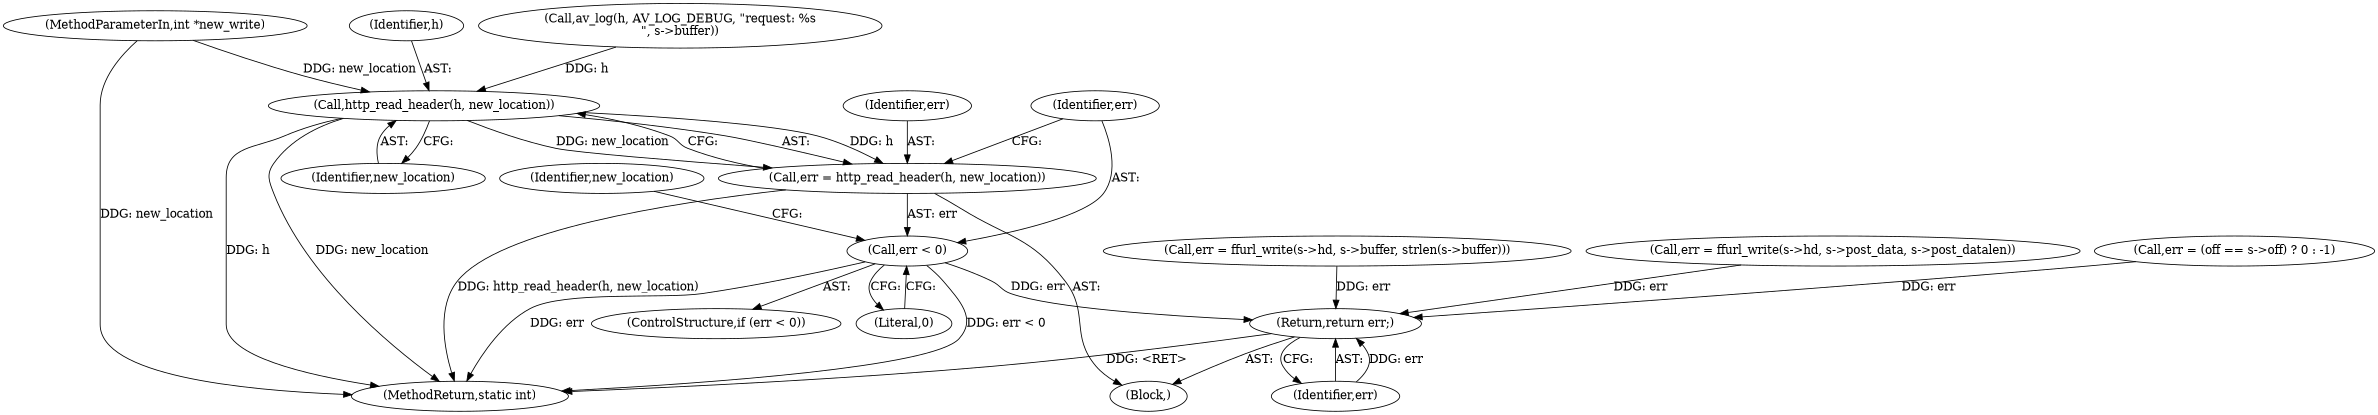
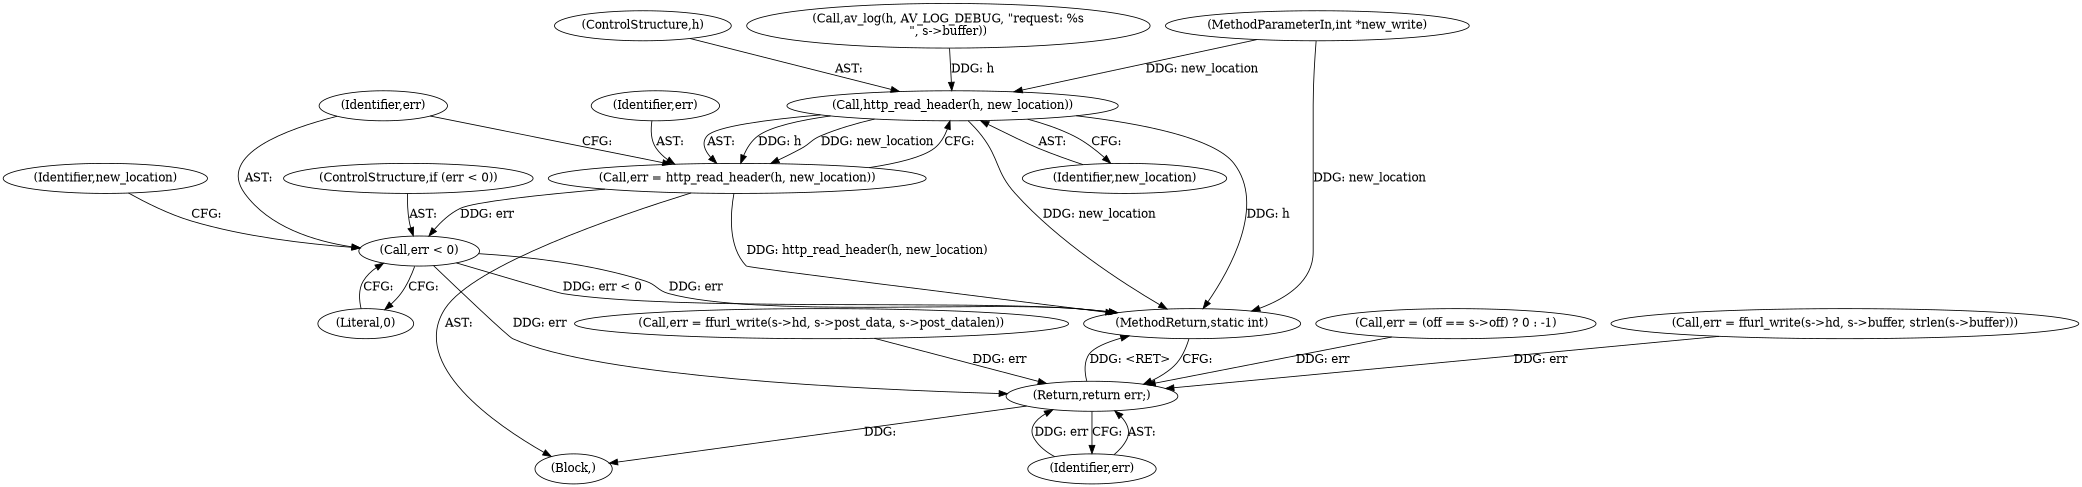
node "(Identifier,h)": label "(Identifier,h)" -> "(ControlStructure,h)"
edge "(Call,err = http_read_header(h, new_location))" -> "(Call,err < 0)": label "AST: err" -> "DDG: err"
edge "(Call,err < 0)" -> "(ControlStructure,if (err < 0))": reversed
edge "(Return,return err;)" -> "(Block,)": label "AST: " -> "DDG: "
edge "(MethodReturn,static int)" -> "(Return,return err;)": added, label "CFG:"
